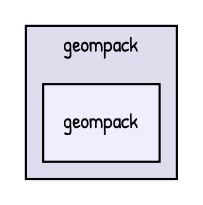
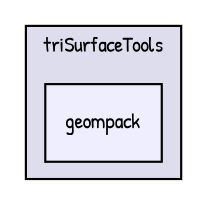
cluster "geompack": label "geompack" -> "triSurfaceTools"
